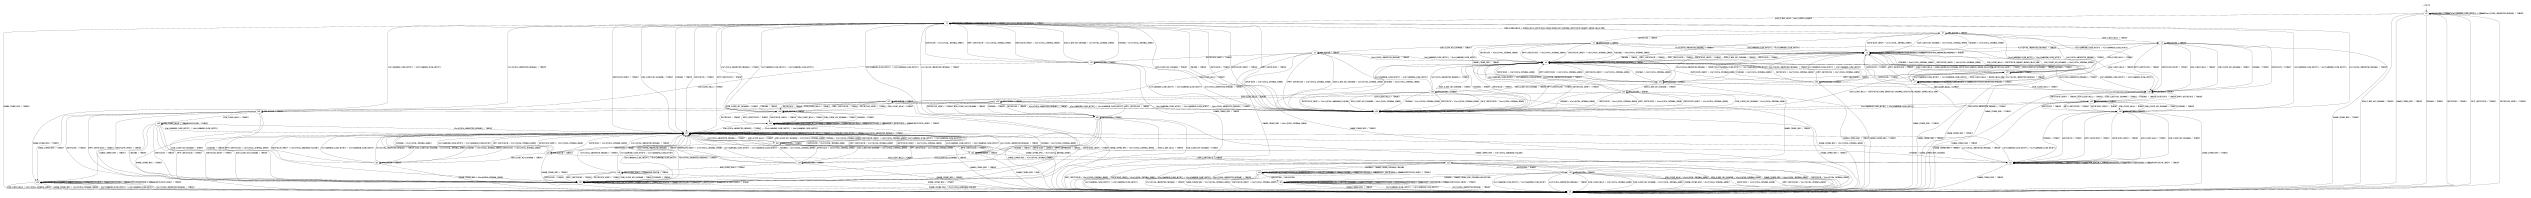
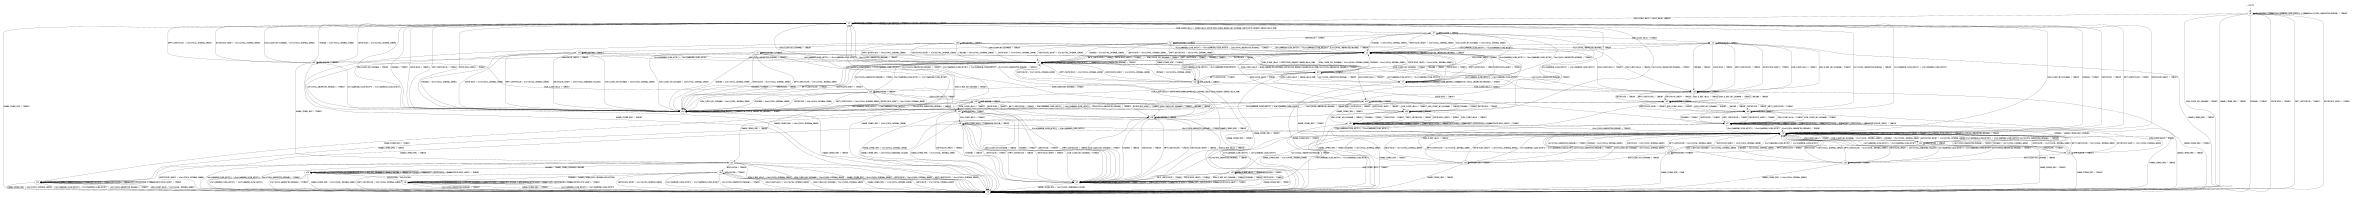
edge "s37" -> "s38": now "s37" -> "s27"
